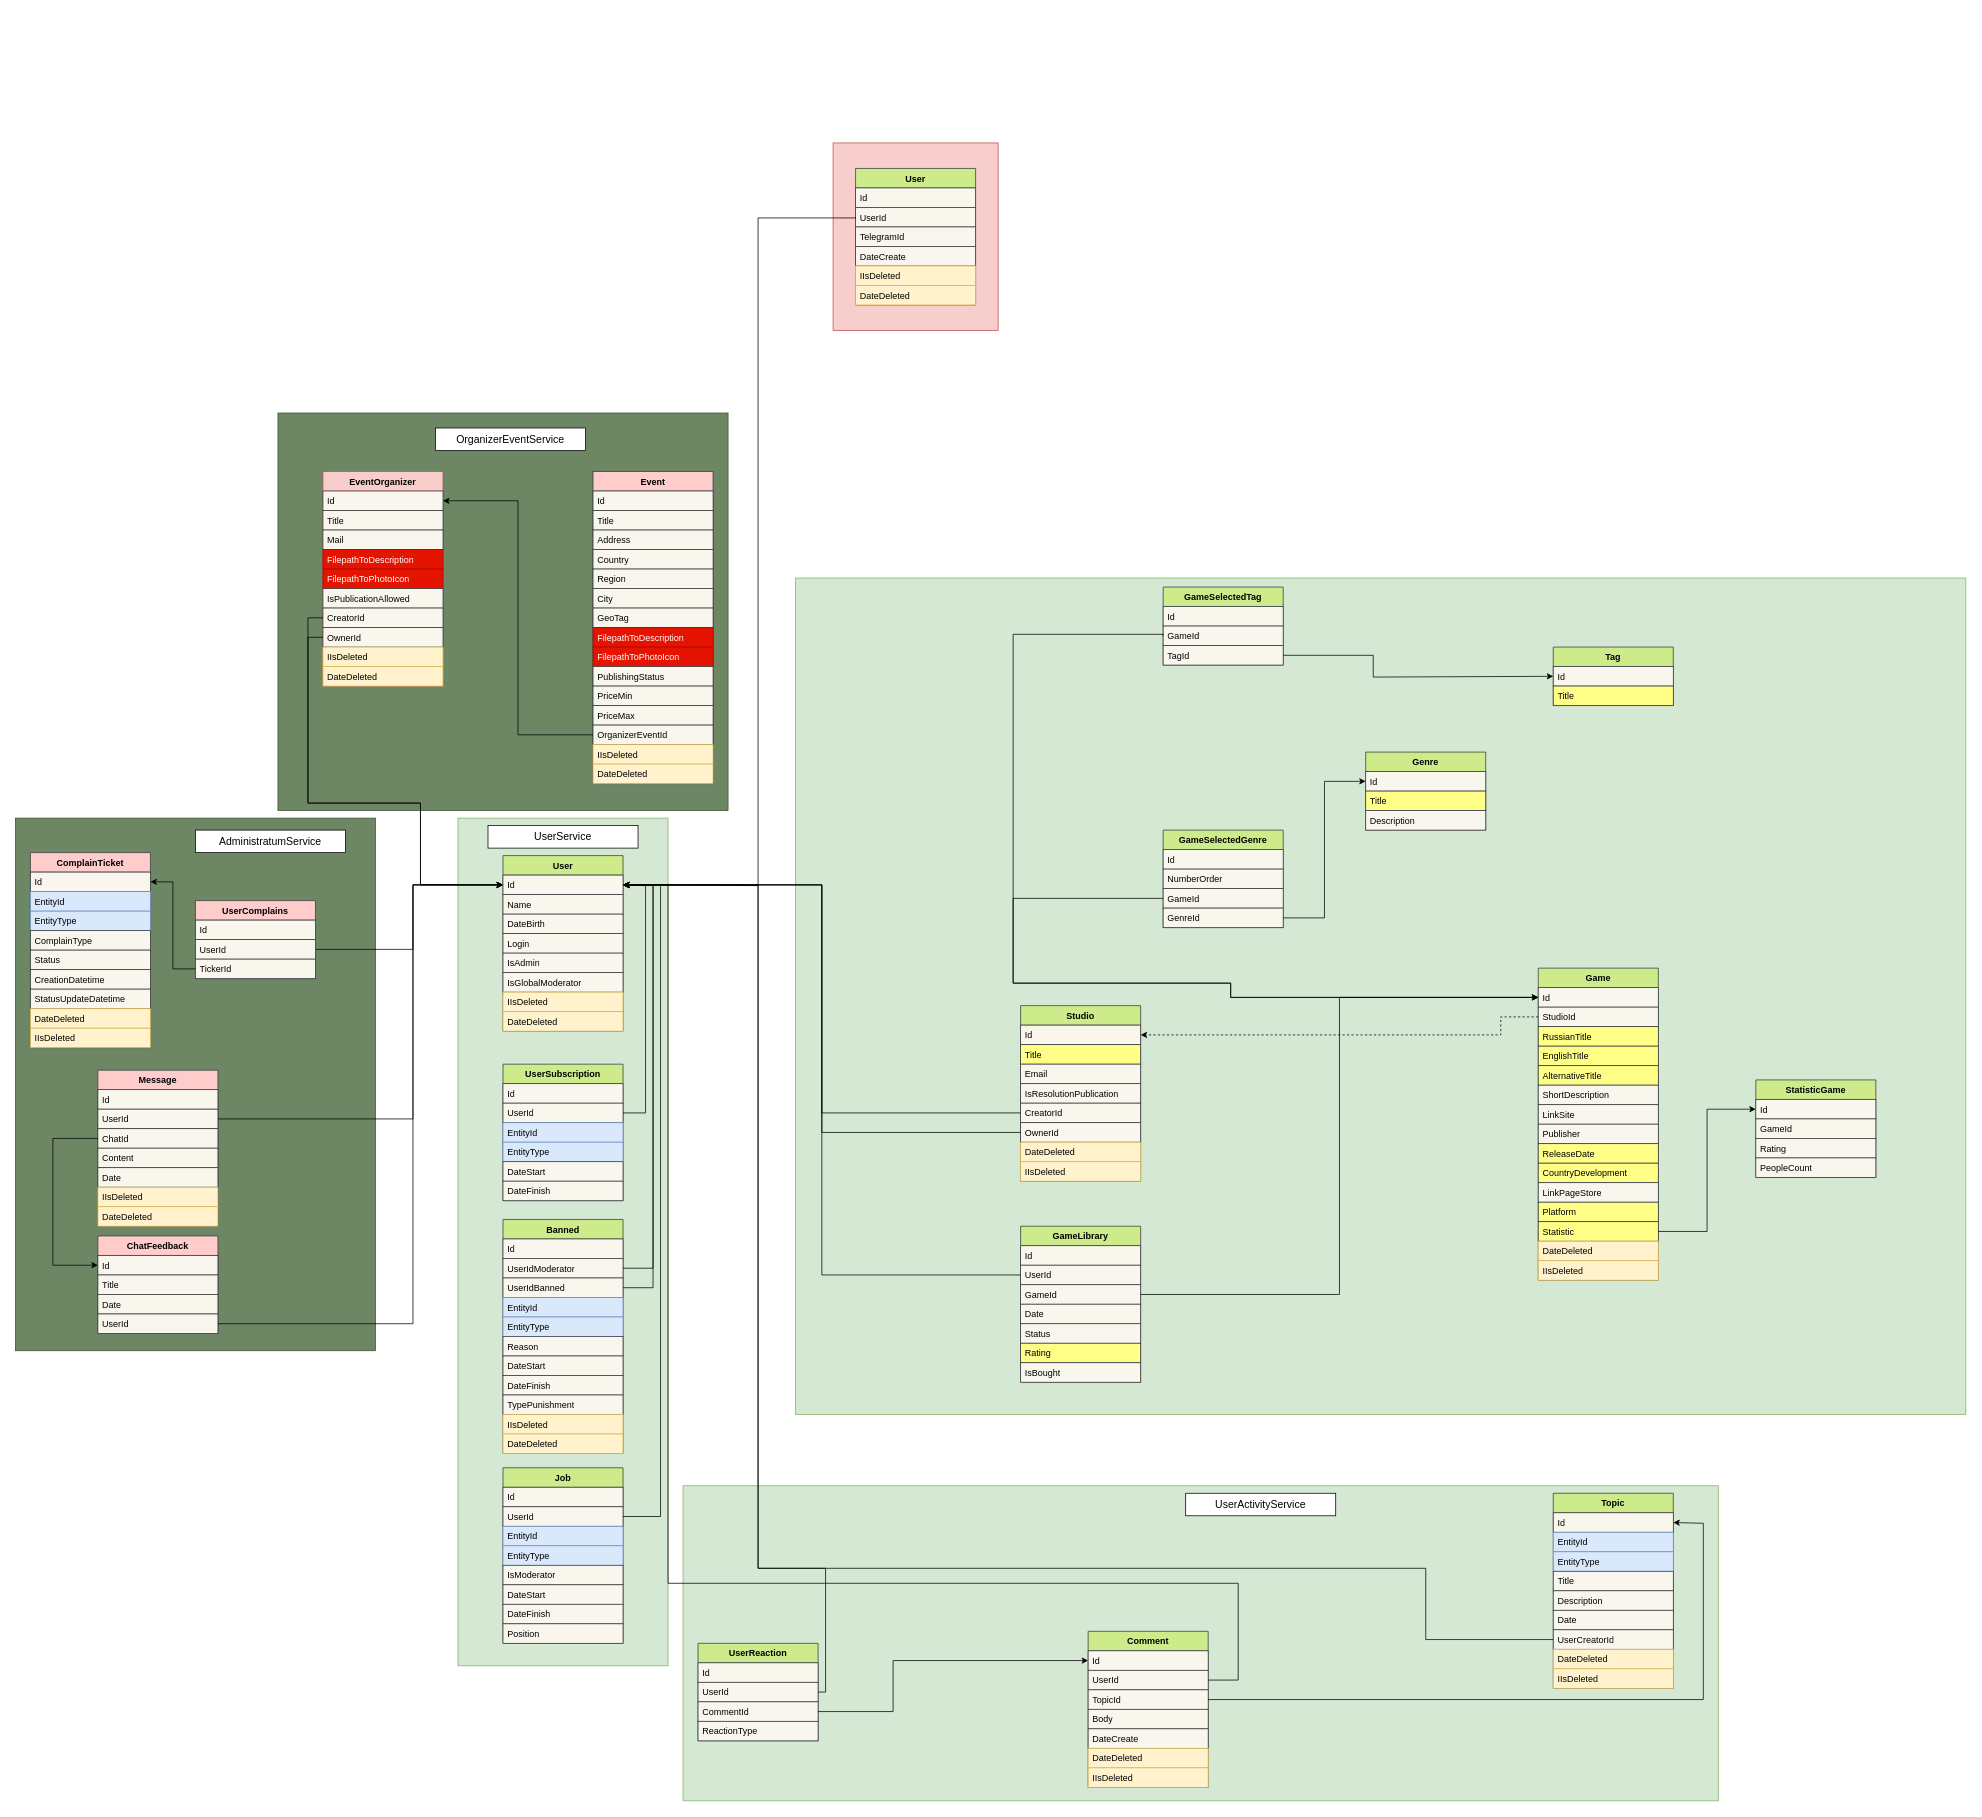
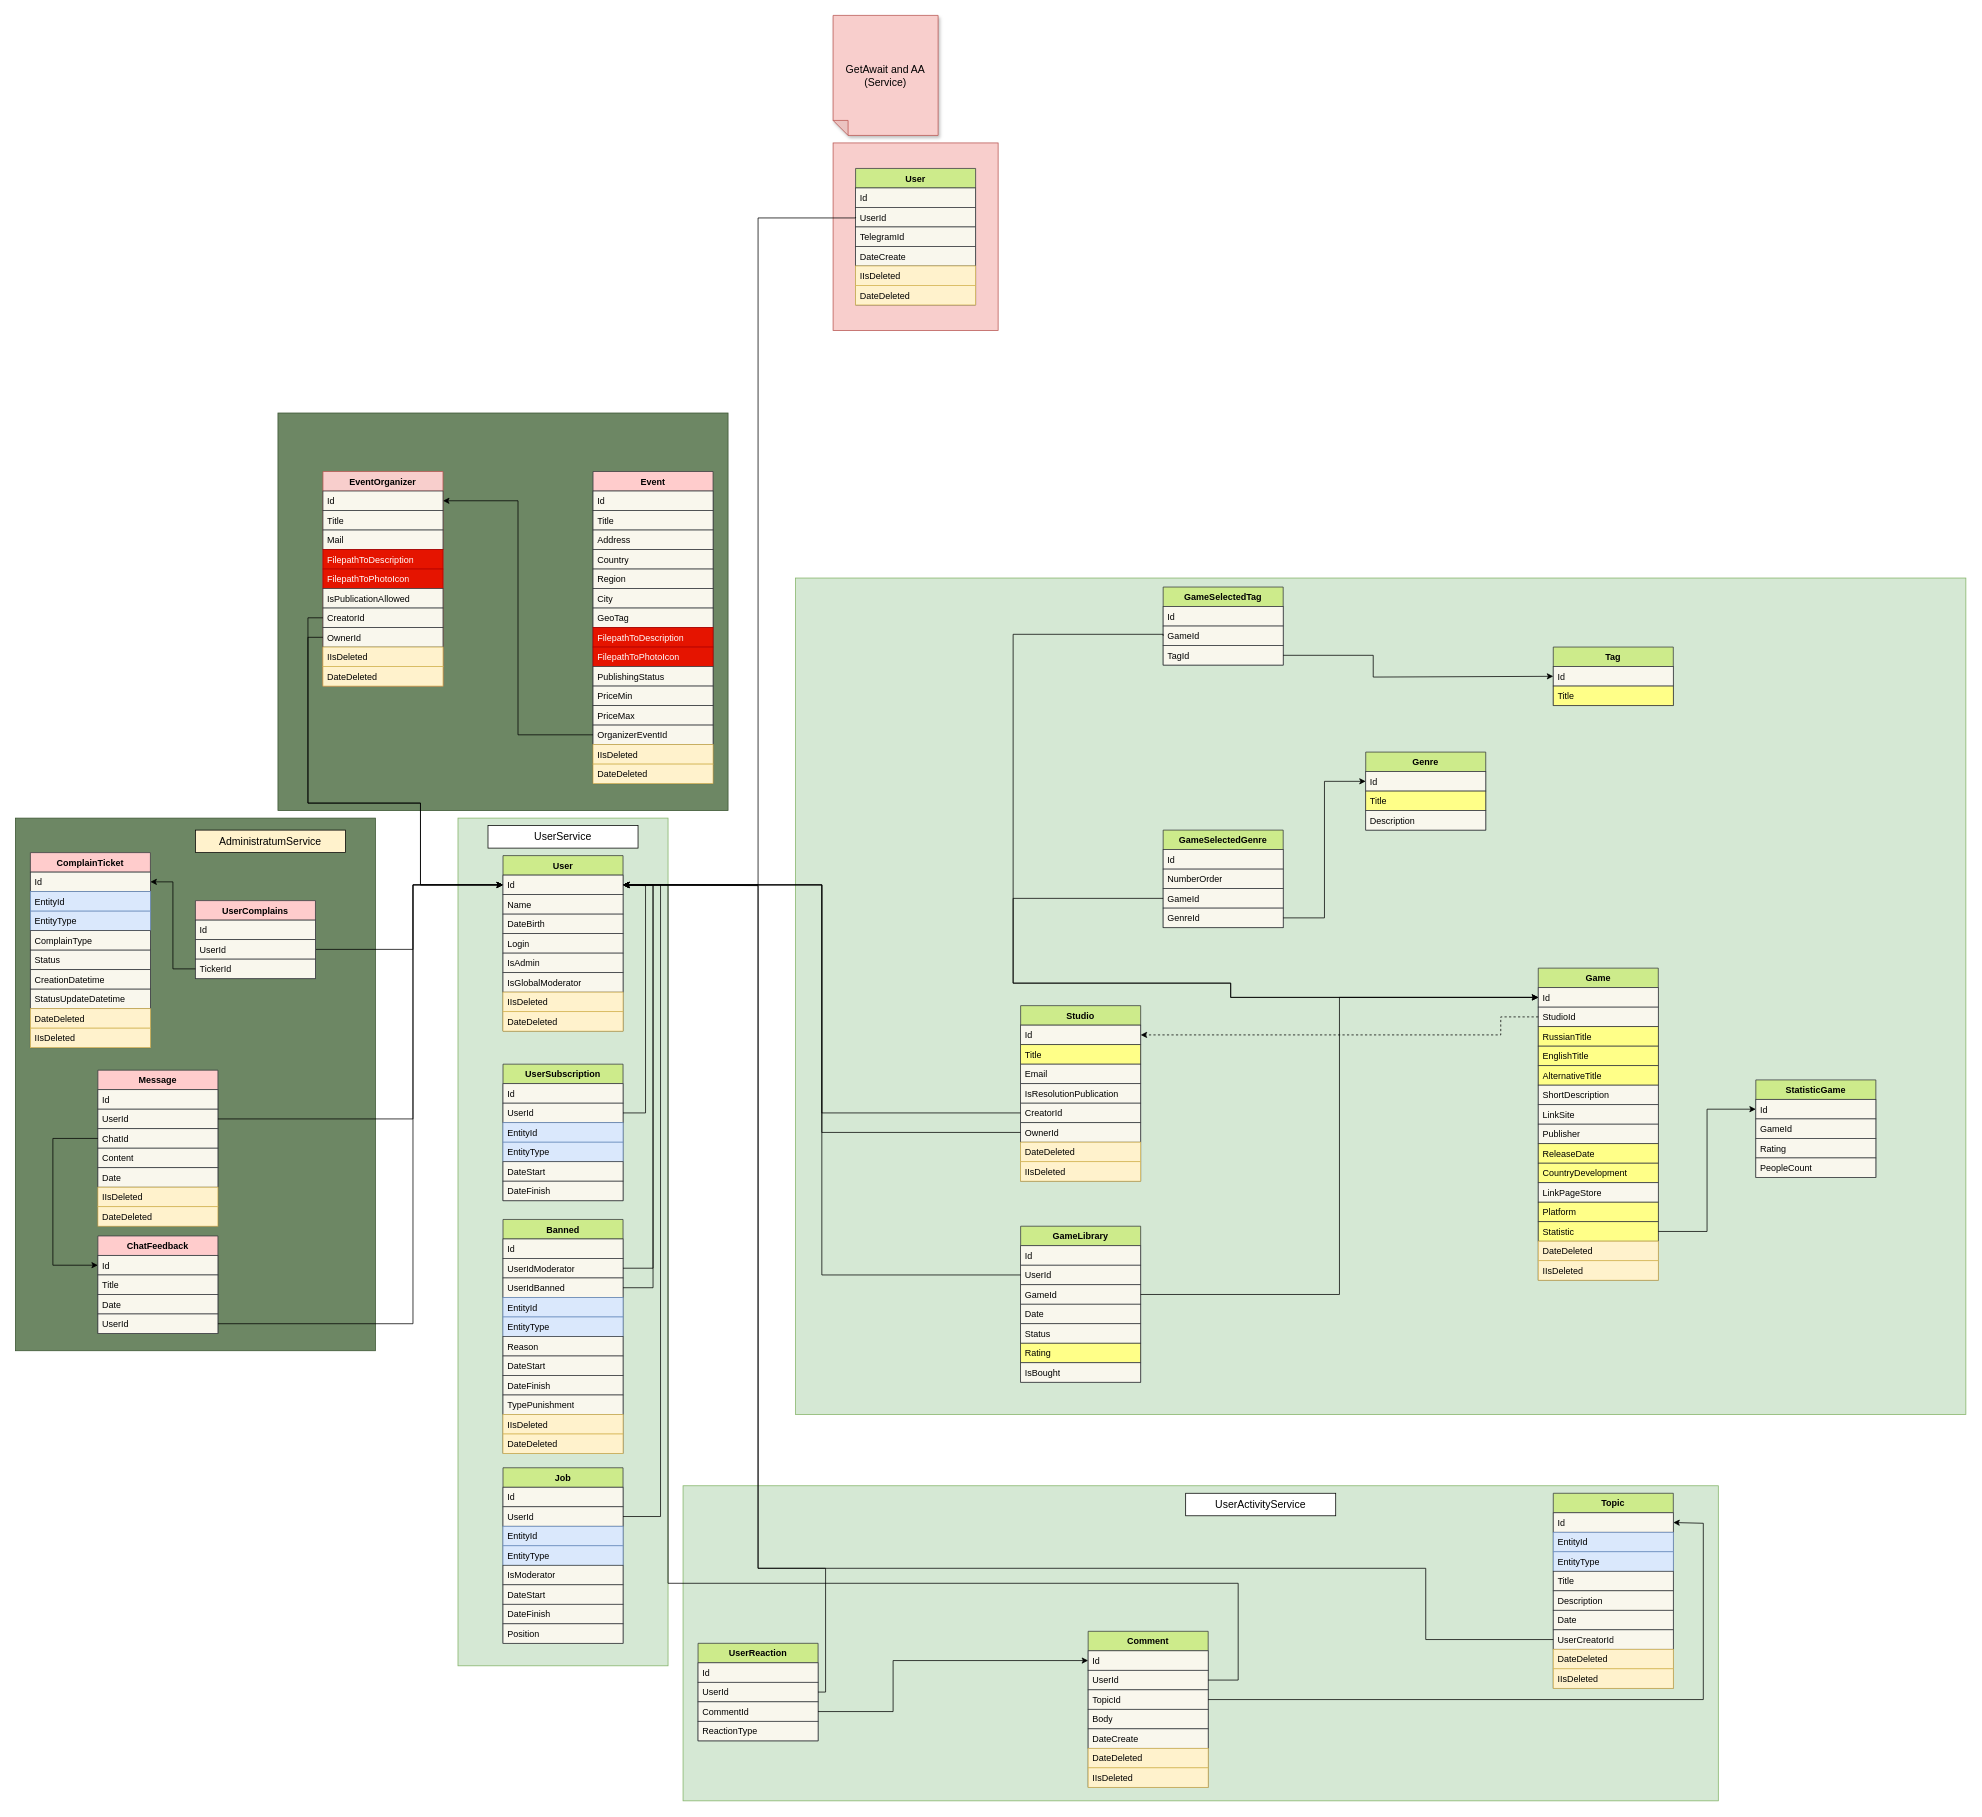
node "GetAwait and AA (Service)": added
node "OrganizerEventService": removed
node "AdministratumService": fillcolor #ffffff -> #fff2cc
